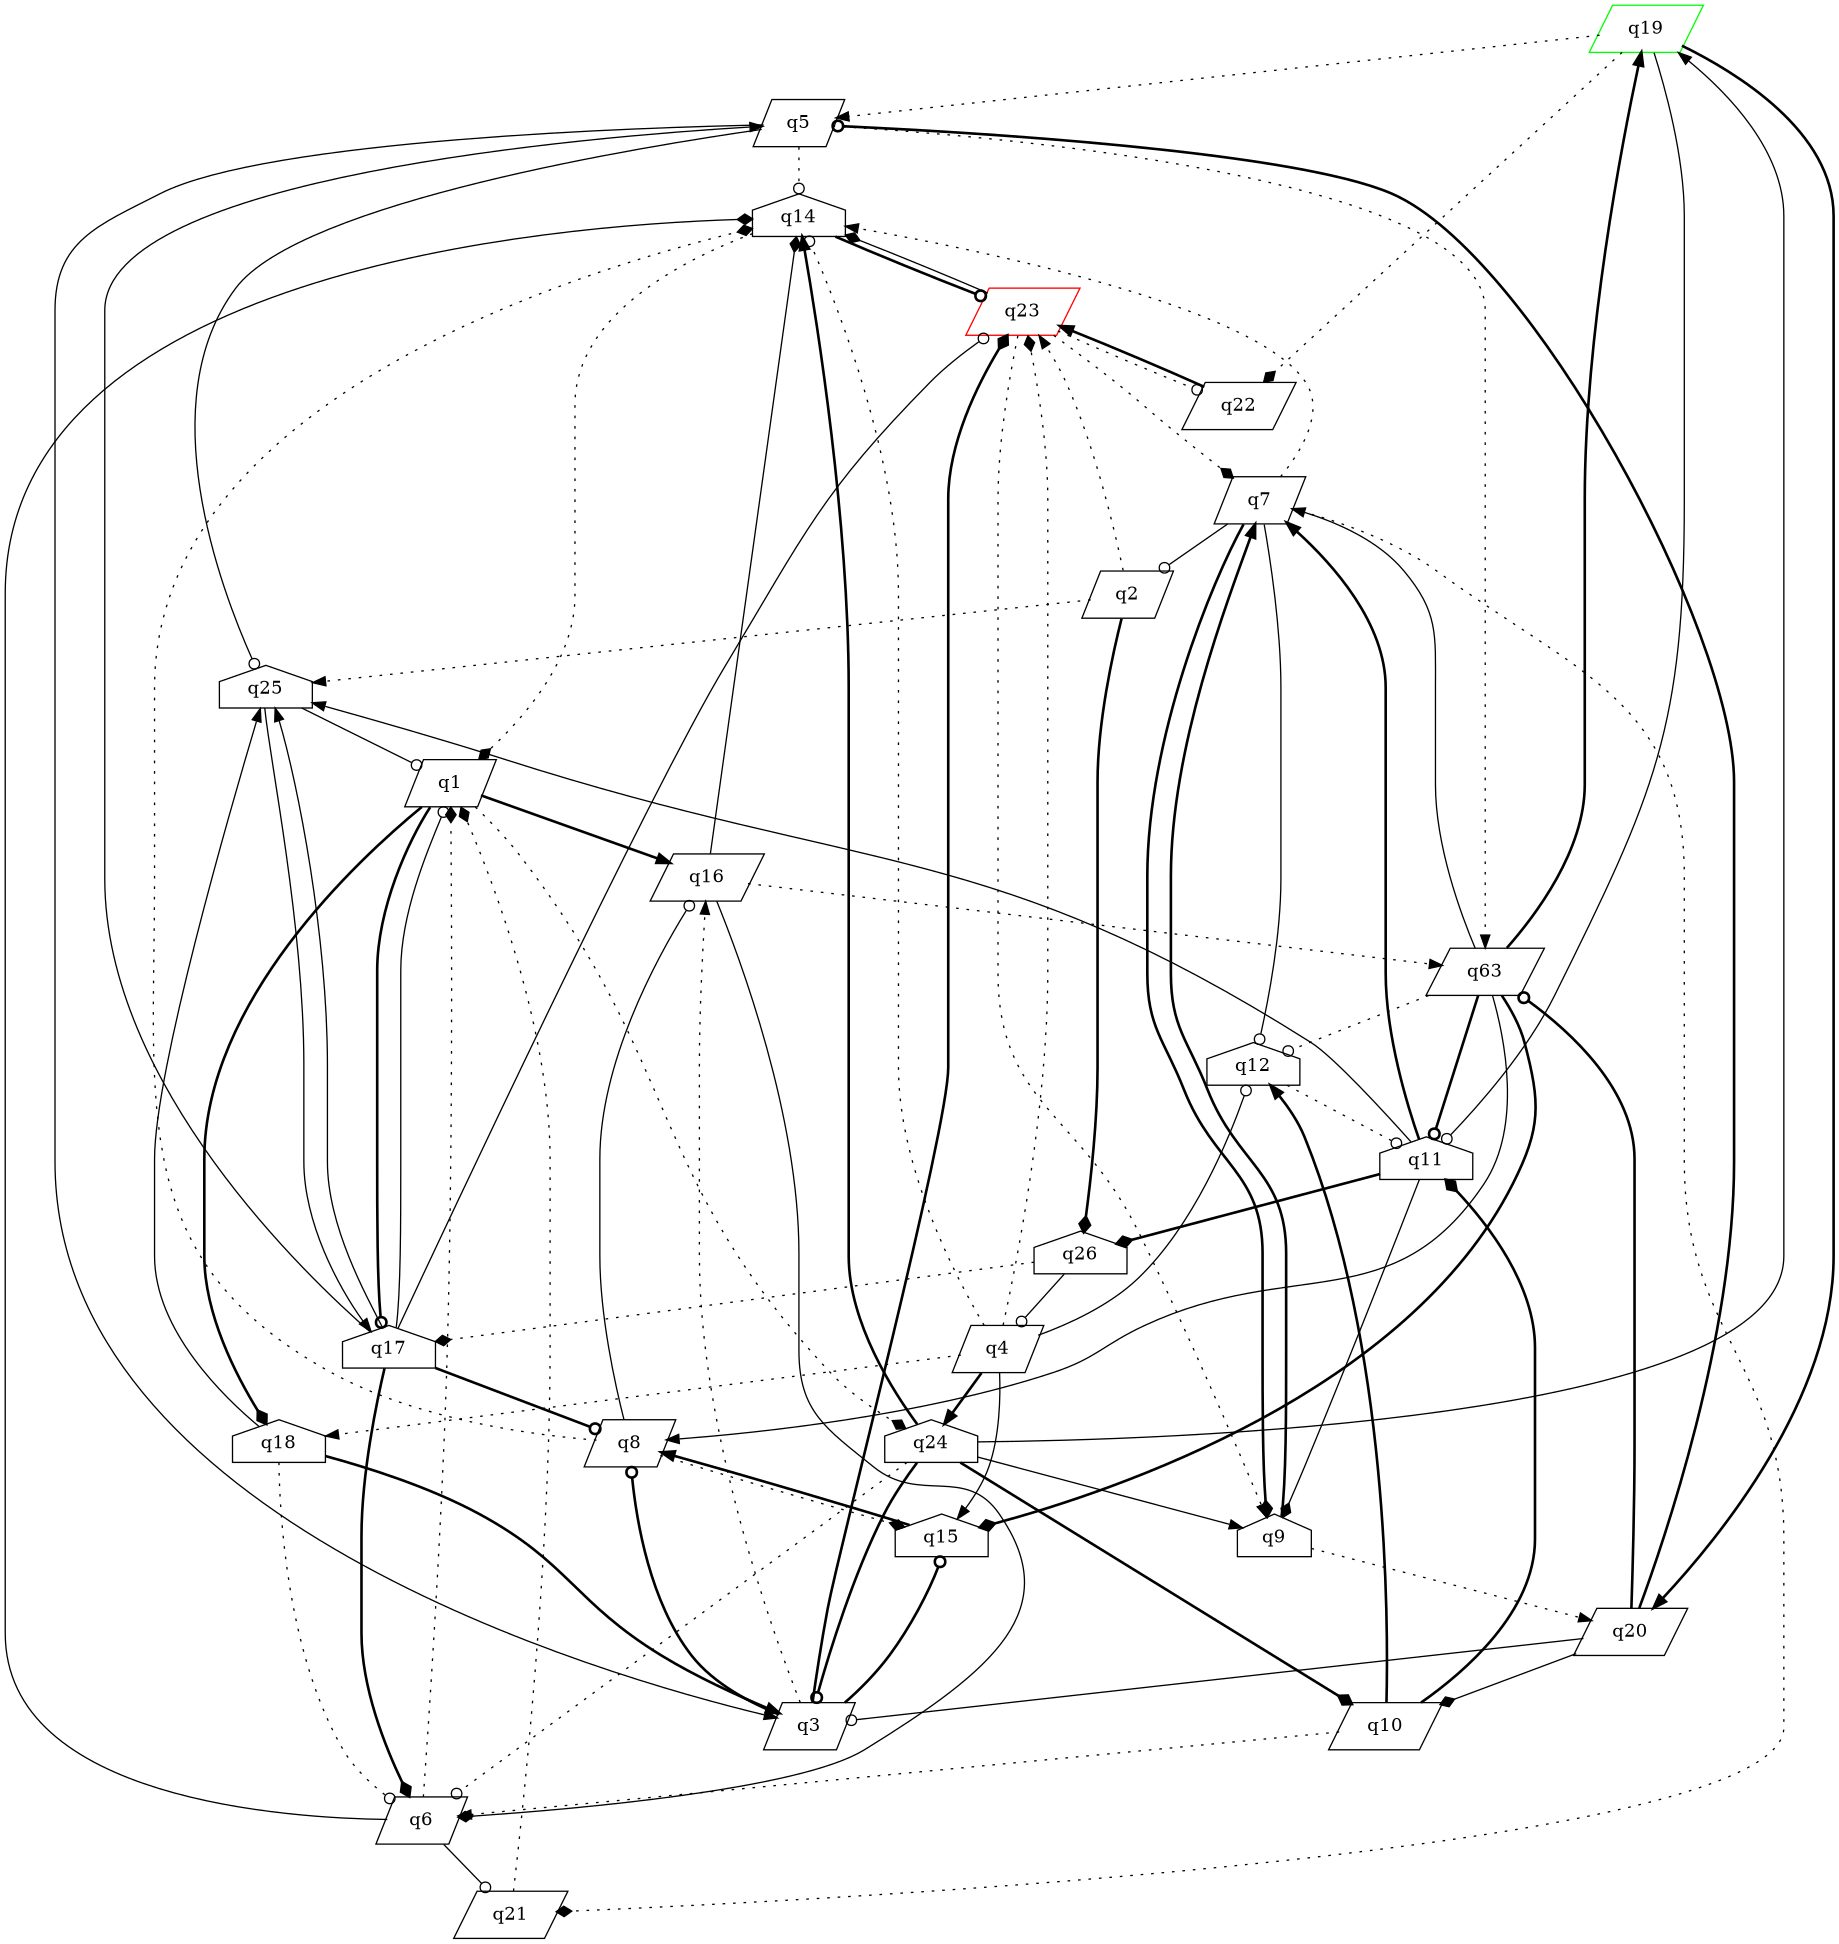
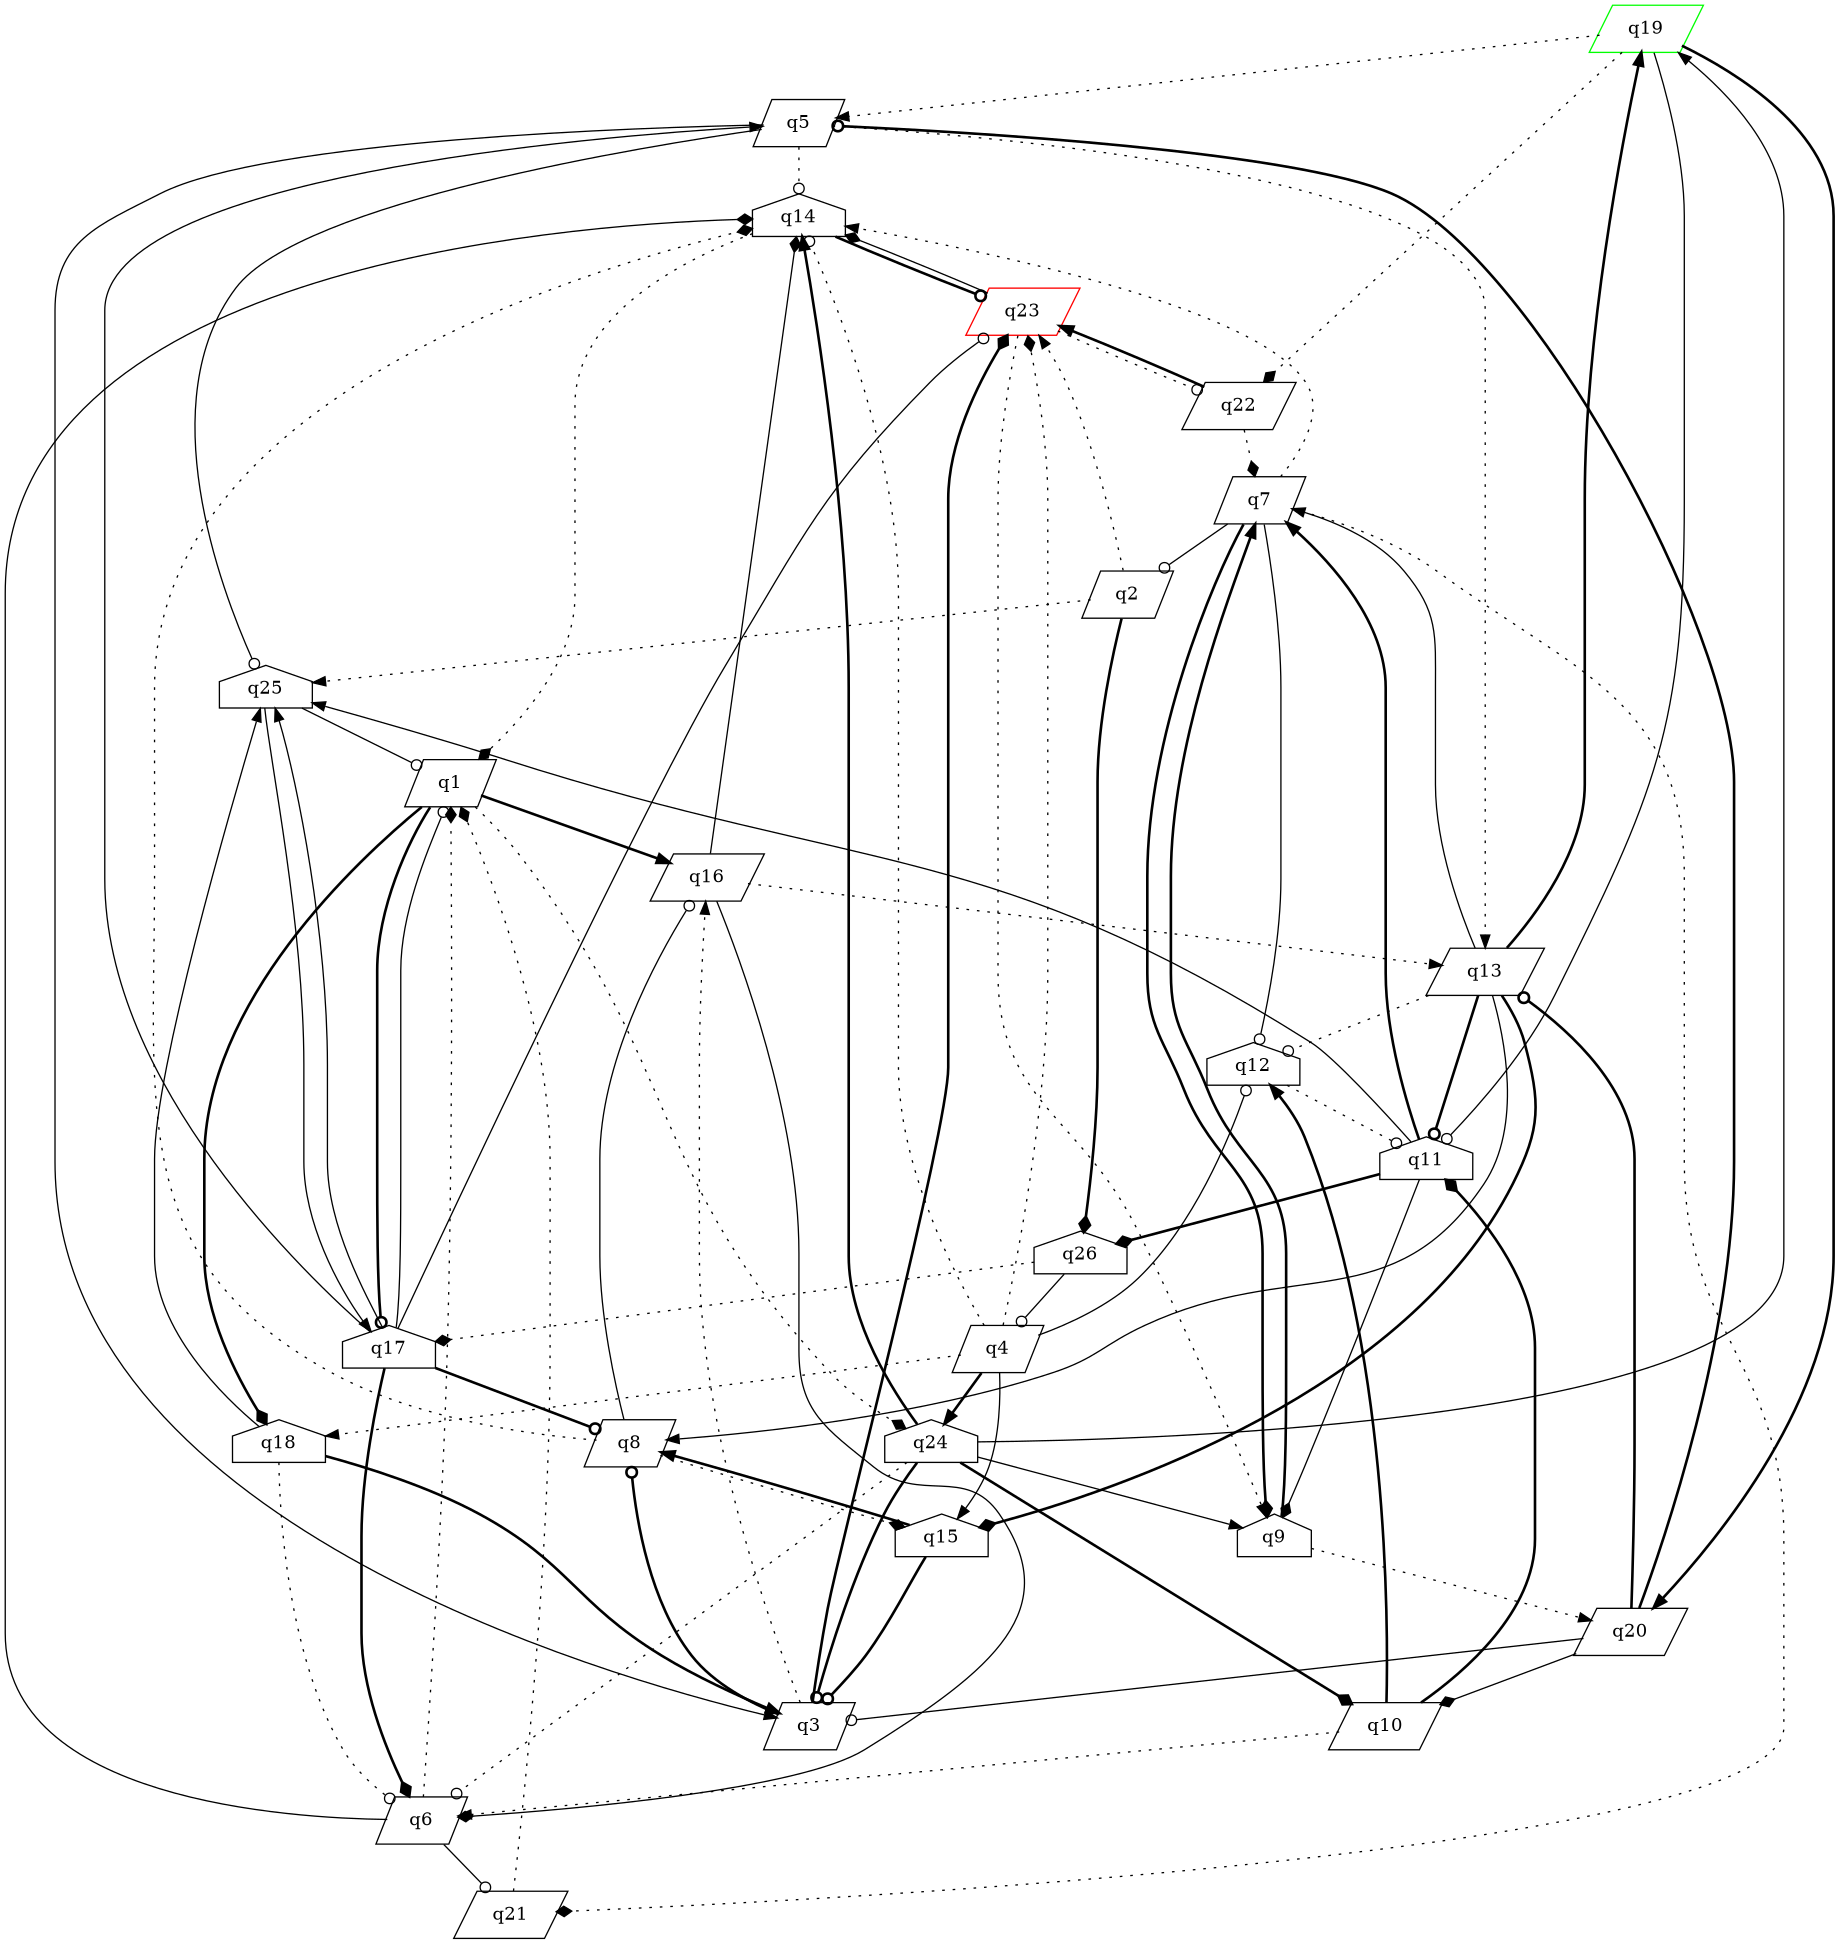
edge "q23" -> "q7": now "q22" -> "q7"
node "q63": label "q63" -> "q13"
edge "q3" -> "q15": reversed
